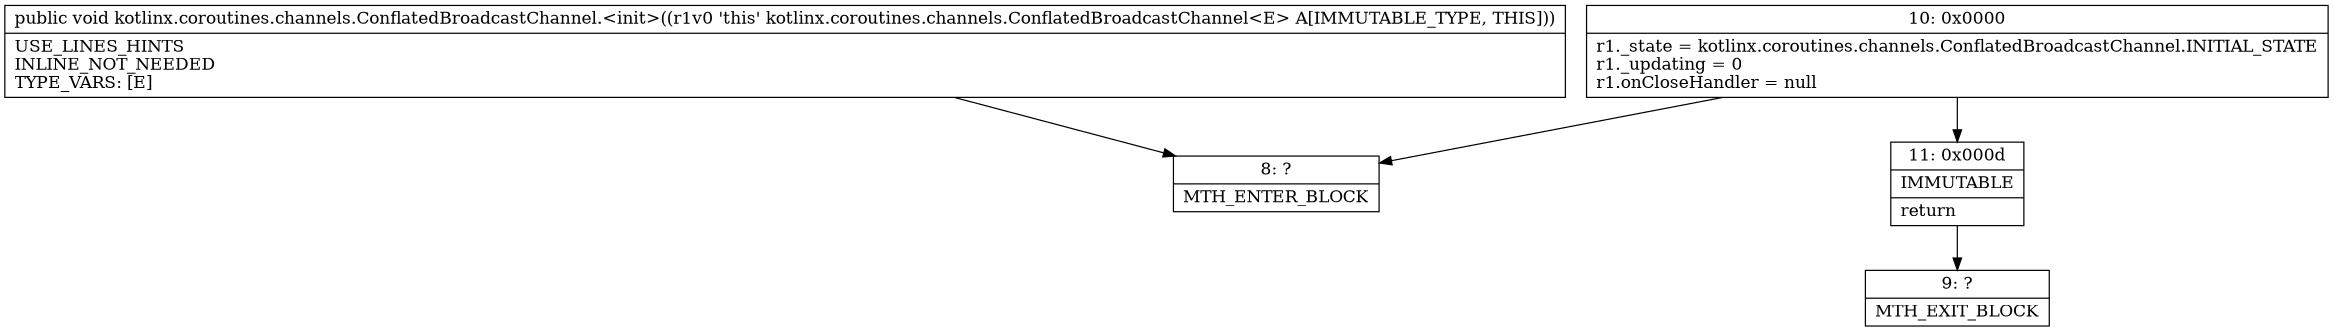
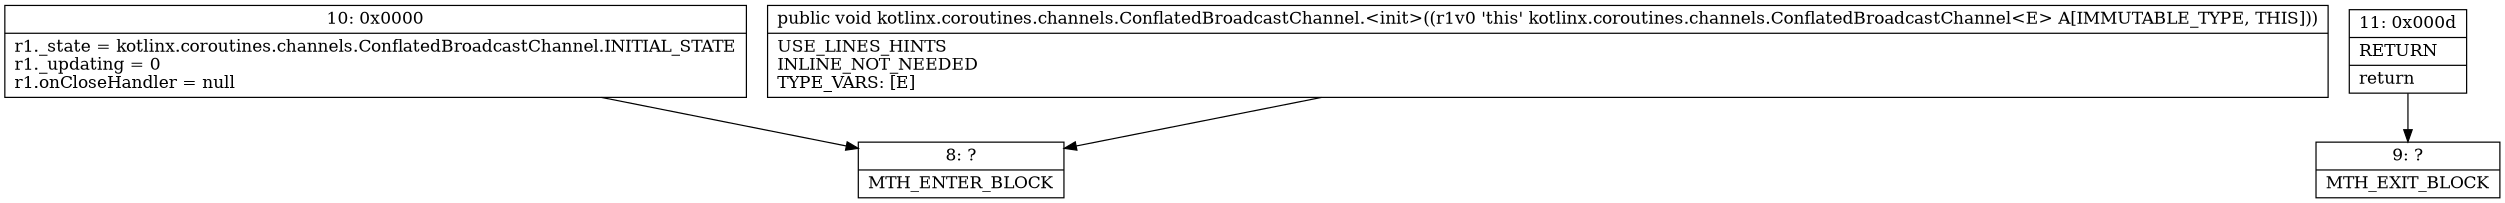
edge "10: 0x0000" -> "11: 0x000d": removed
node "11: 0x000d": text "IMMUTABLE" -> "RETURN"
